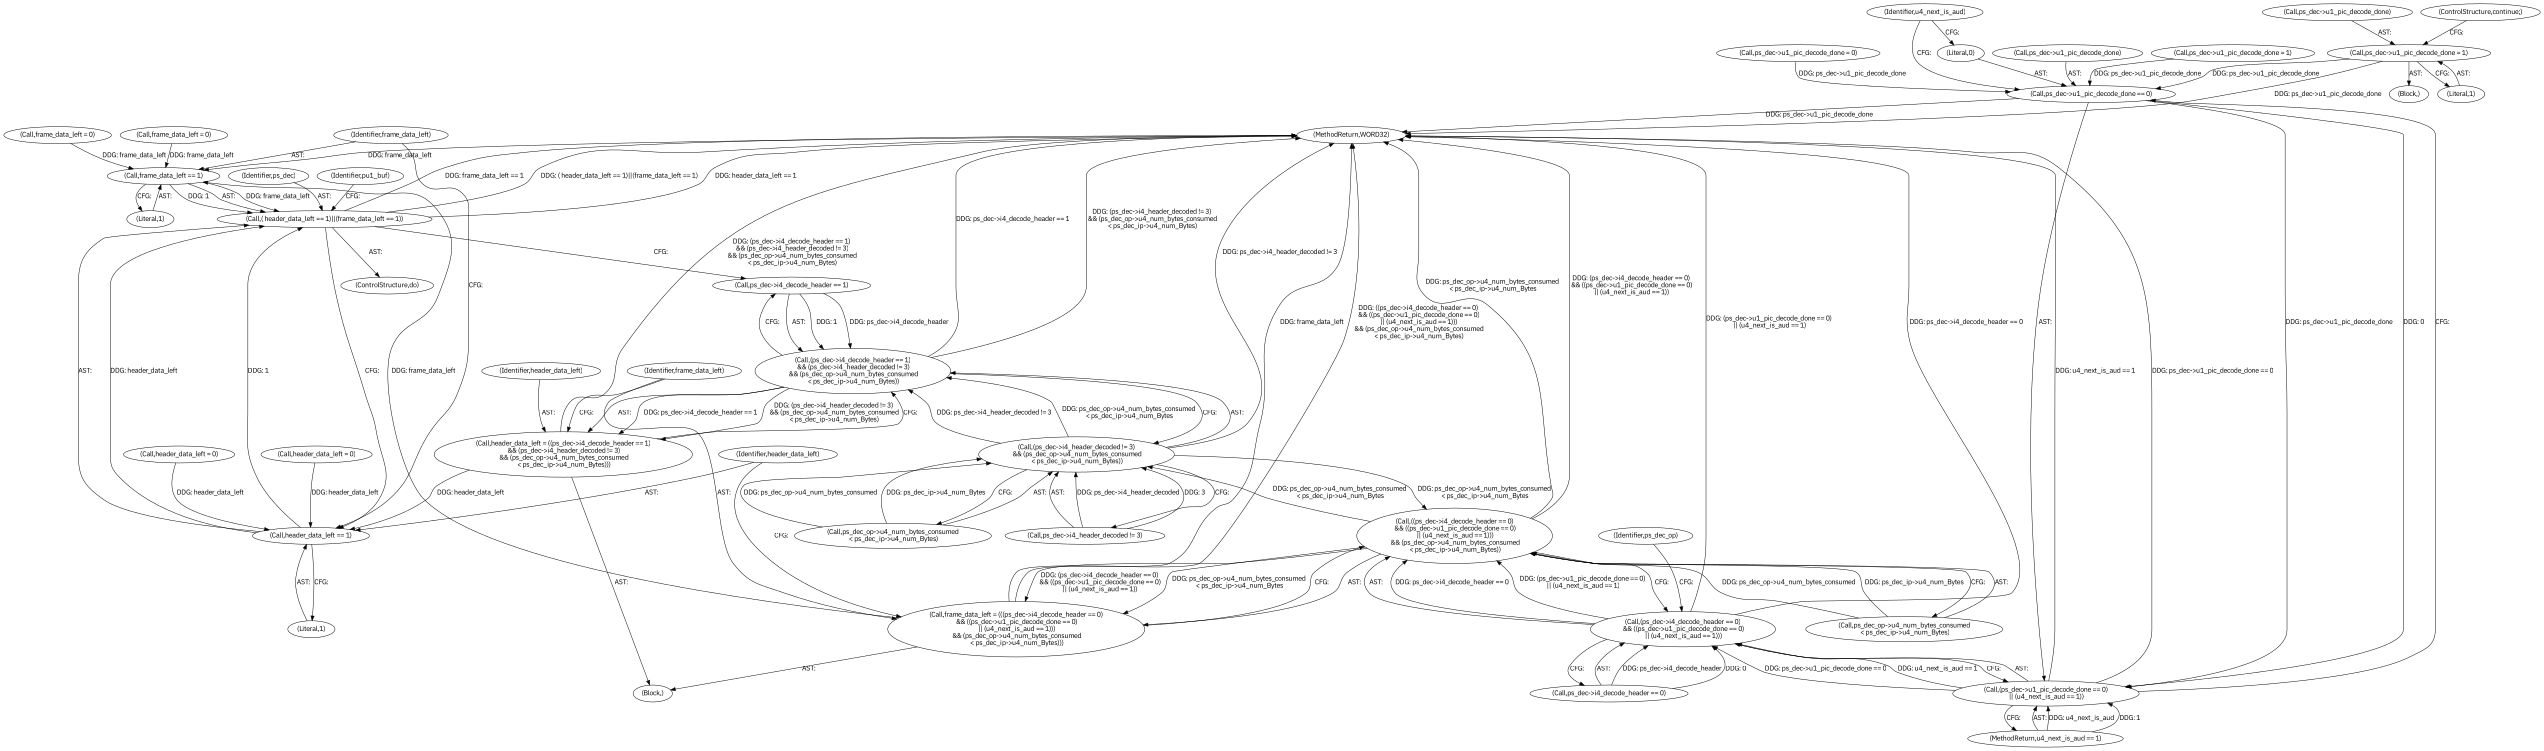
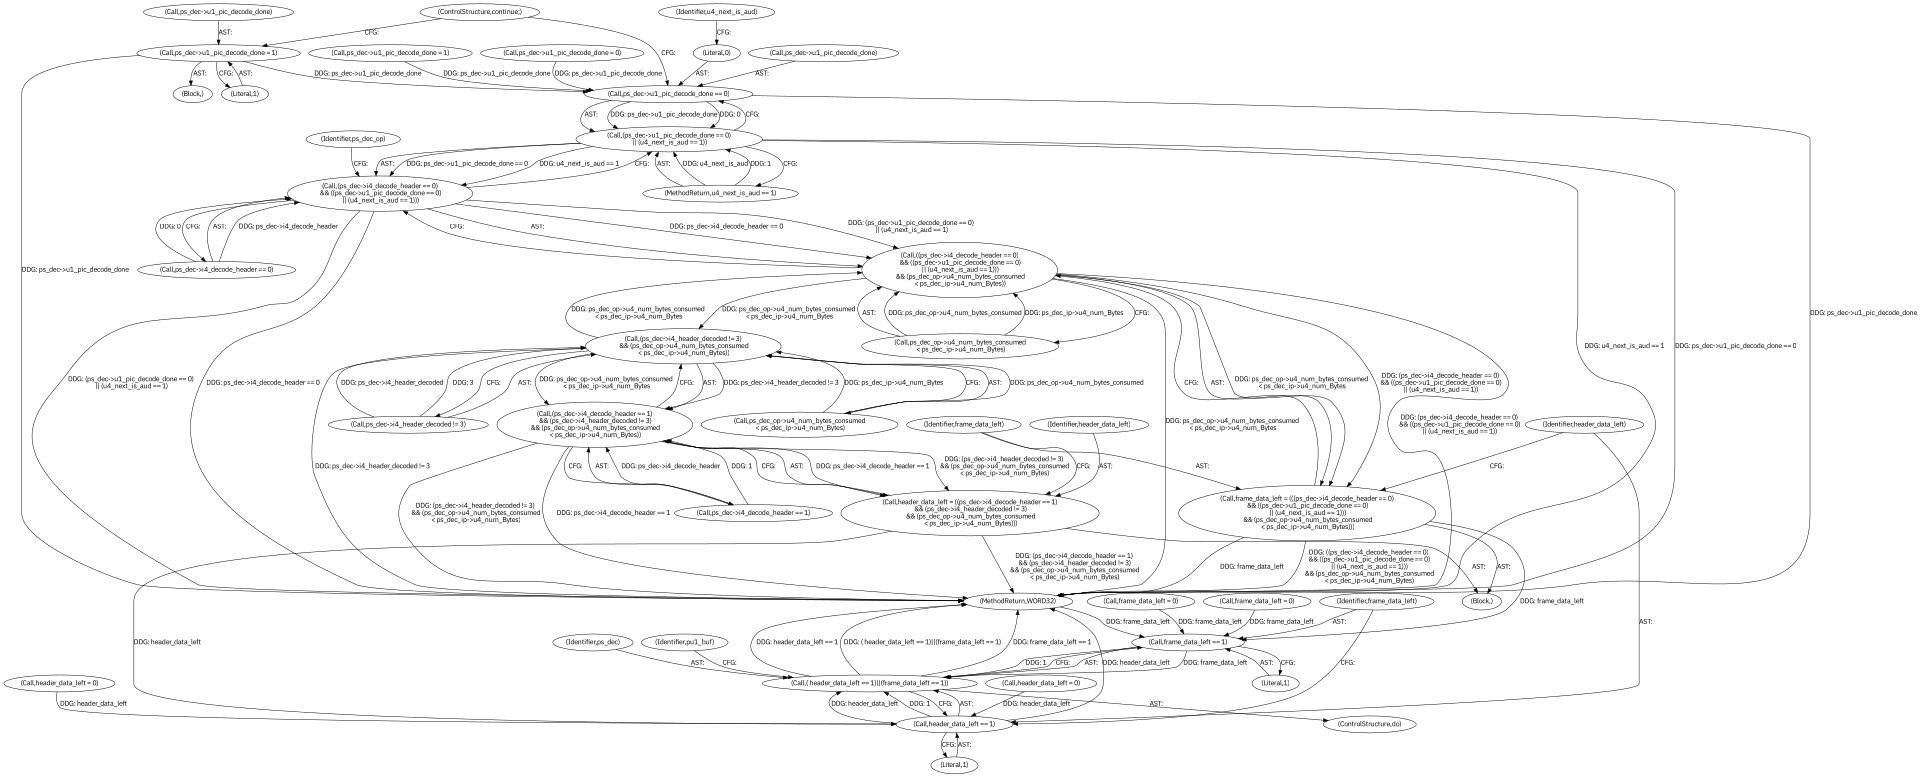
edge "(Identifier,u4_next_is_aud)" -> "(Call,ps_dec->u1_pic_decode_done == 0)": now "(ControlStructure,continue;)" -> "(Call,ps_dec->u1_pic_decode_done == 0)"
edge "(Call,( header_data_left == 1)||(frame_data_left == 1))" -> "(Call,ps_dec->i4_decode_header == 1)": now "(Call,( header_data_left == 1)||(frame_data_left == 1))" -> "(Call,frame_data_left == 1)"
edge "(Call,header_data_left == 1)" -> "(MethodReturn,WORD32)": added, label "DDG: header_data_left"
